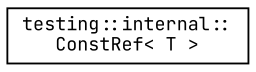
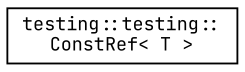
node "testing::internal:: ConstRef< T >": label "testing::internal:: ConstRef< T >" -> "testing::testing:: ConstRef< T >"
